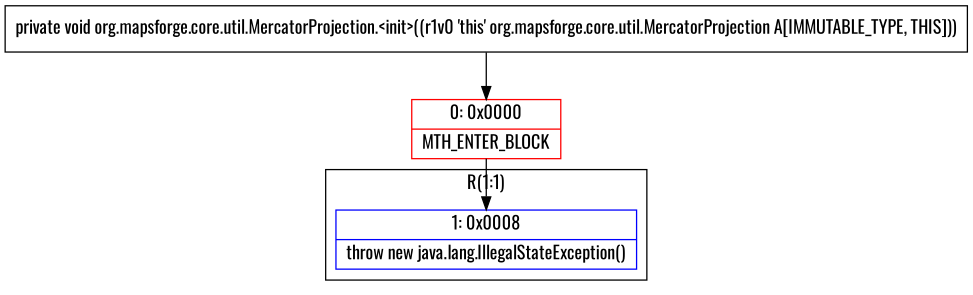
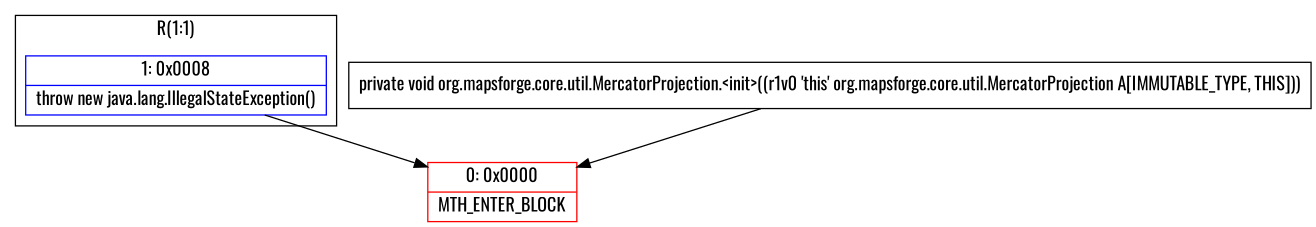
edge "0: 0x0000" -> "1: 0x0008": reversed
